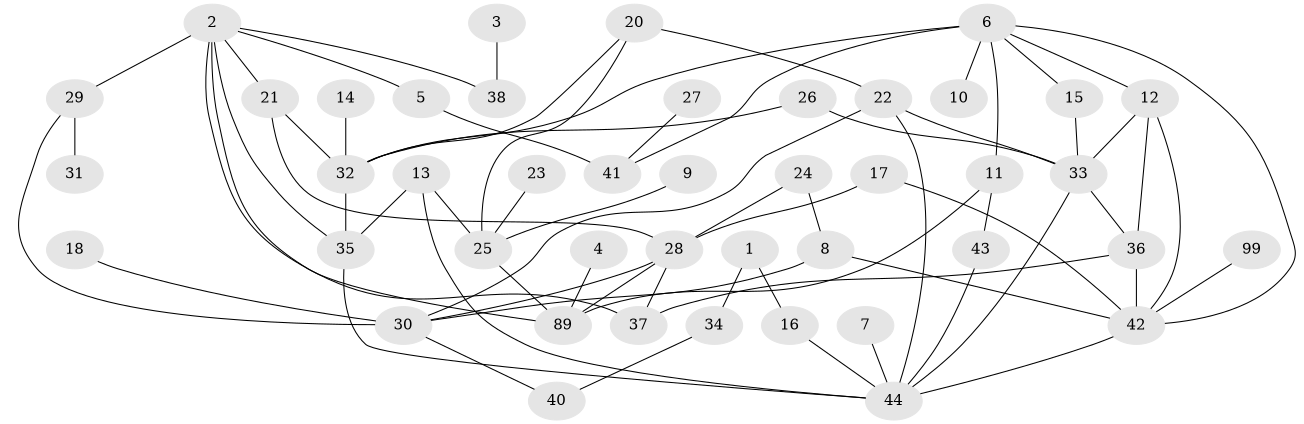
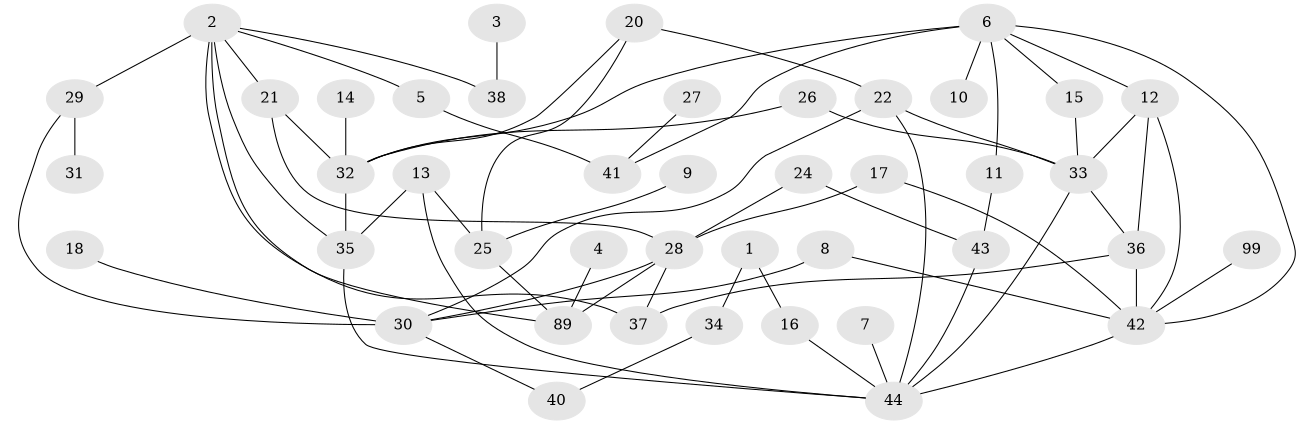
node "23": removed
edge "24" -- "8": now "24" -- "43"
edge "11" -- "89": removed
